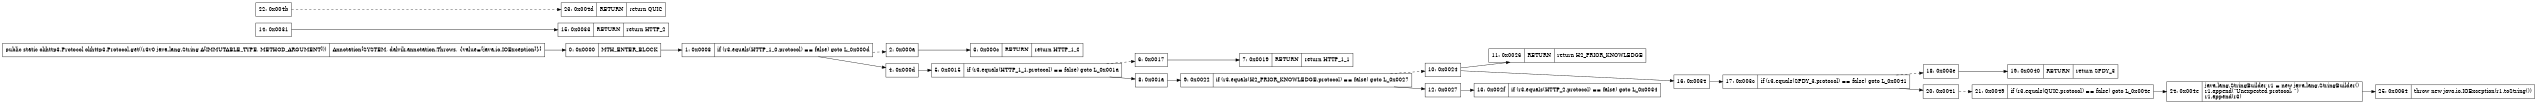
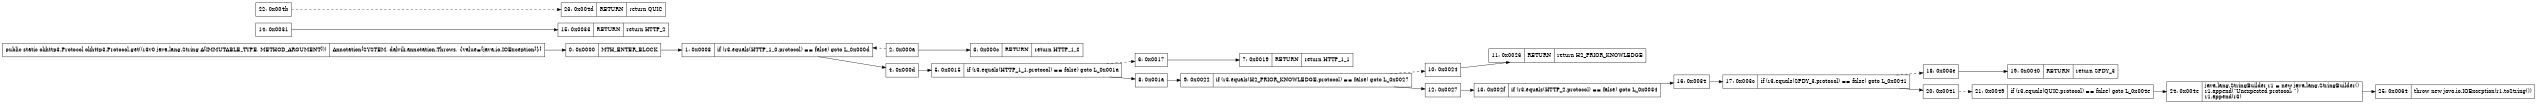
edge "1: 0x0008" -> "2: 0x000a": reversed
edge "10: 0x0024" -> "16: 0x0034": now "13: 0x002f" -> "16: 0x0034"
